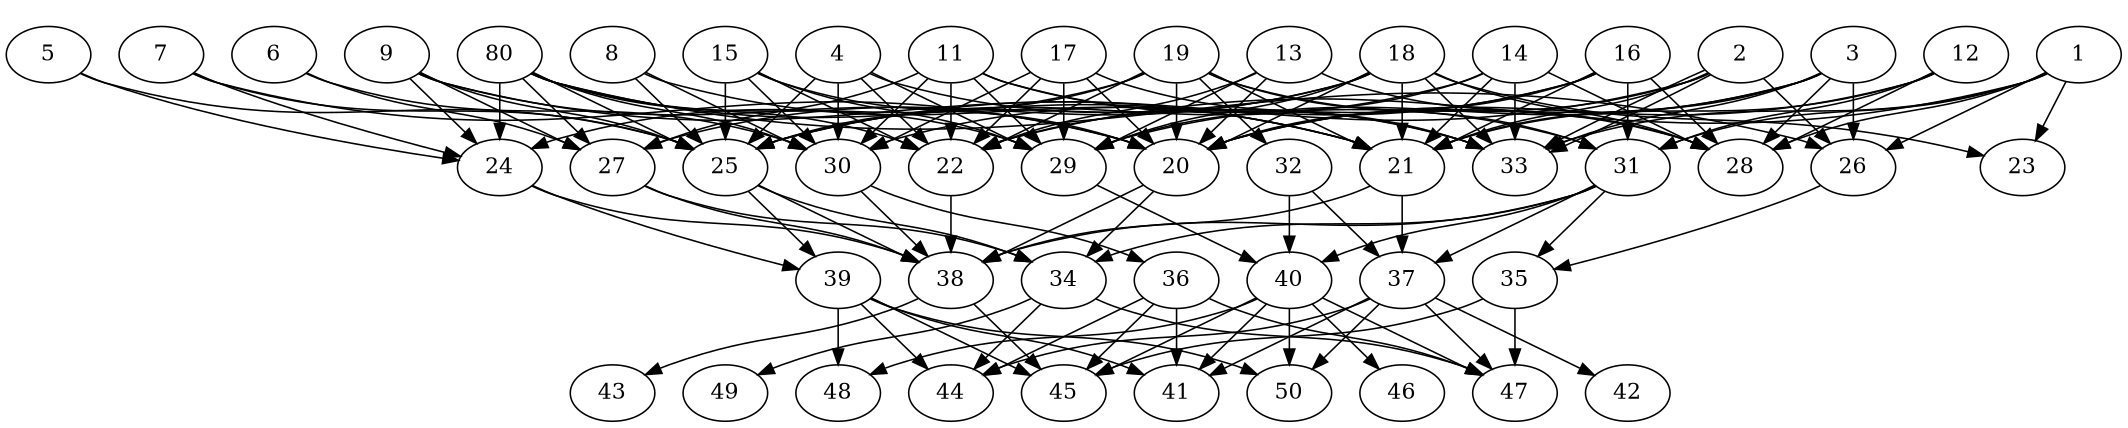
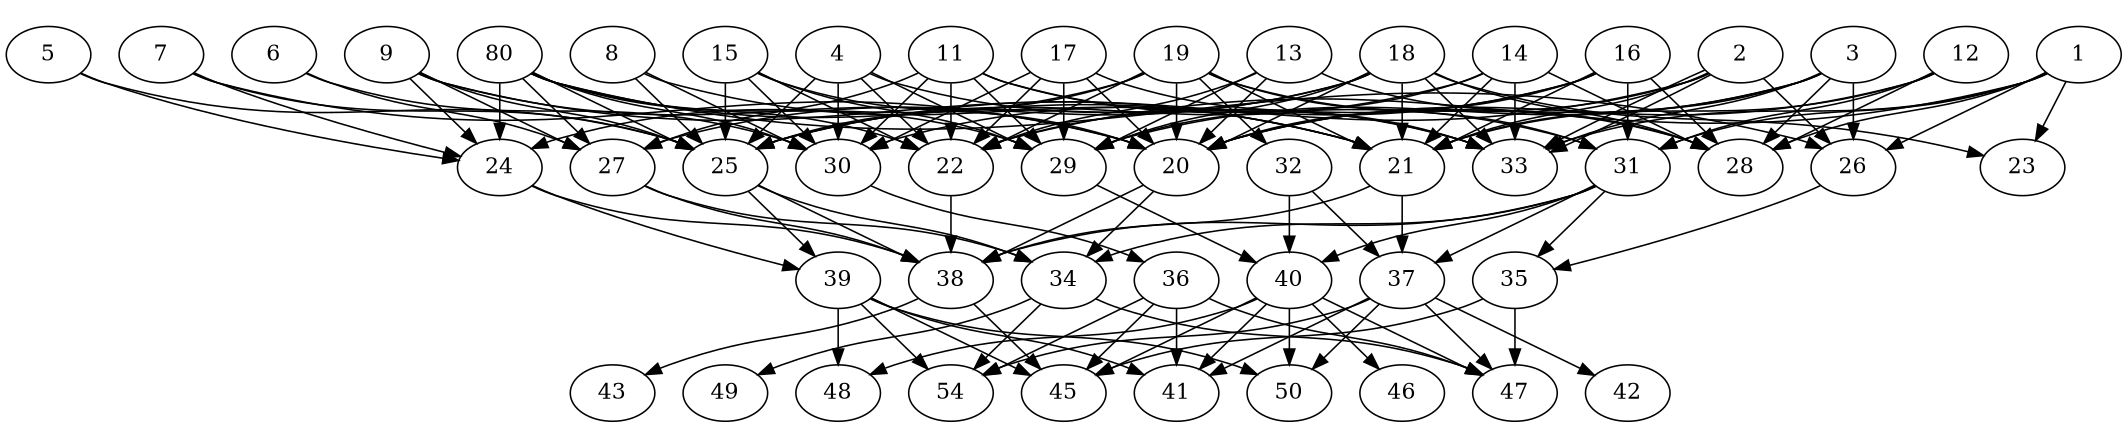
edge "30" -> "38": removed
node "44": label "44" -> "54"
